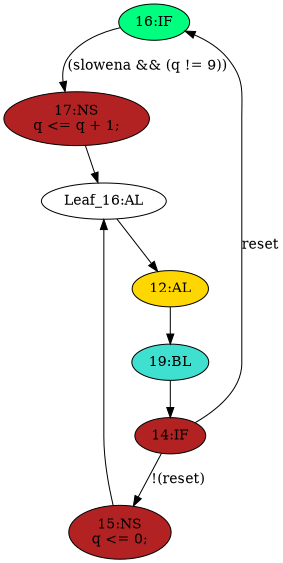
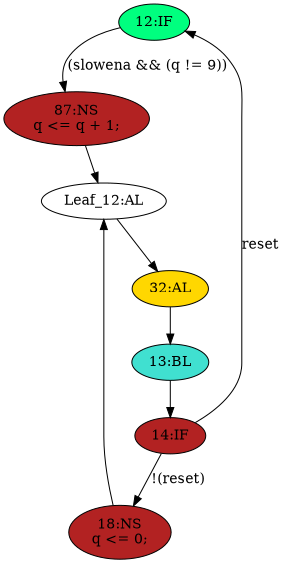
node "16:IF": label "16:IF" -> "12:IF"
node "17:NS q <= q + 1;": label "17:NS q <= q + 1;" -> "87:NS q <= q + 1;"
node "Leaf_16:AL": label "Leaf_16:AL" -> "Leaf_12:AL"
node "12:AL": label "12:AL" -> "32:AL"
node "19:BL": label "19:BL" -> "13:BL"
node "15:NS q <= 0;": label "15:NS q <= 0;" -> "18:NS q <= 0;"
